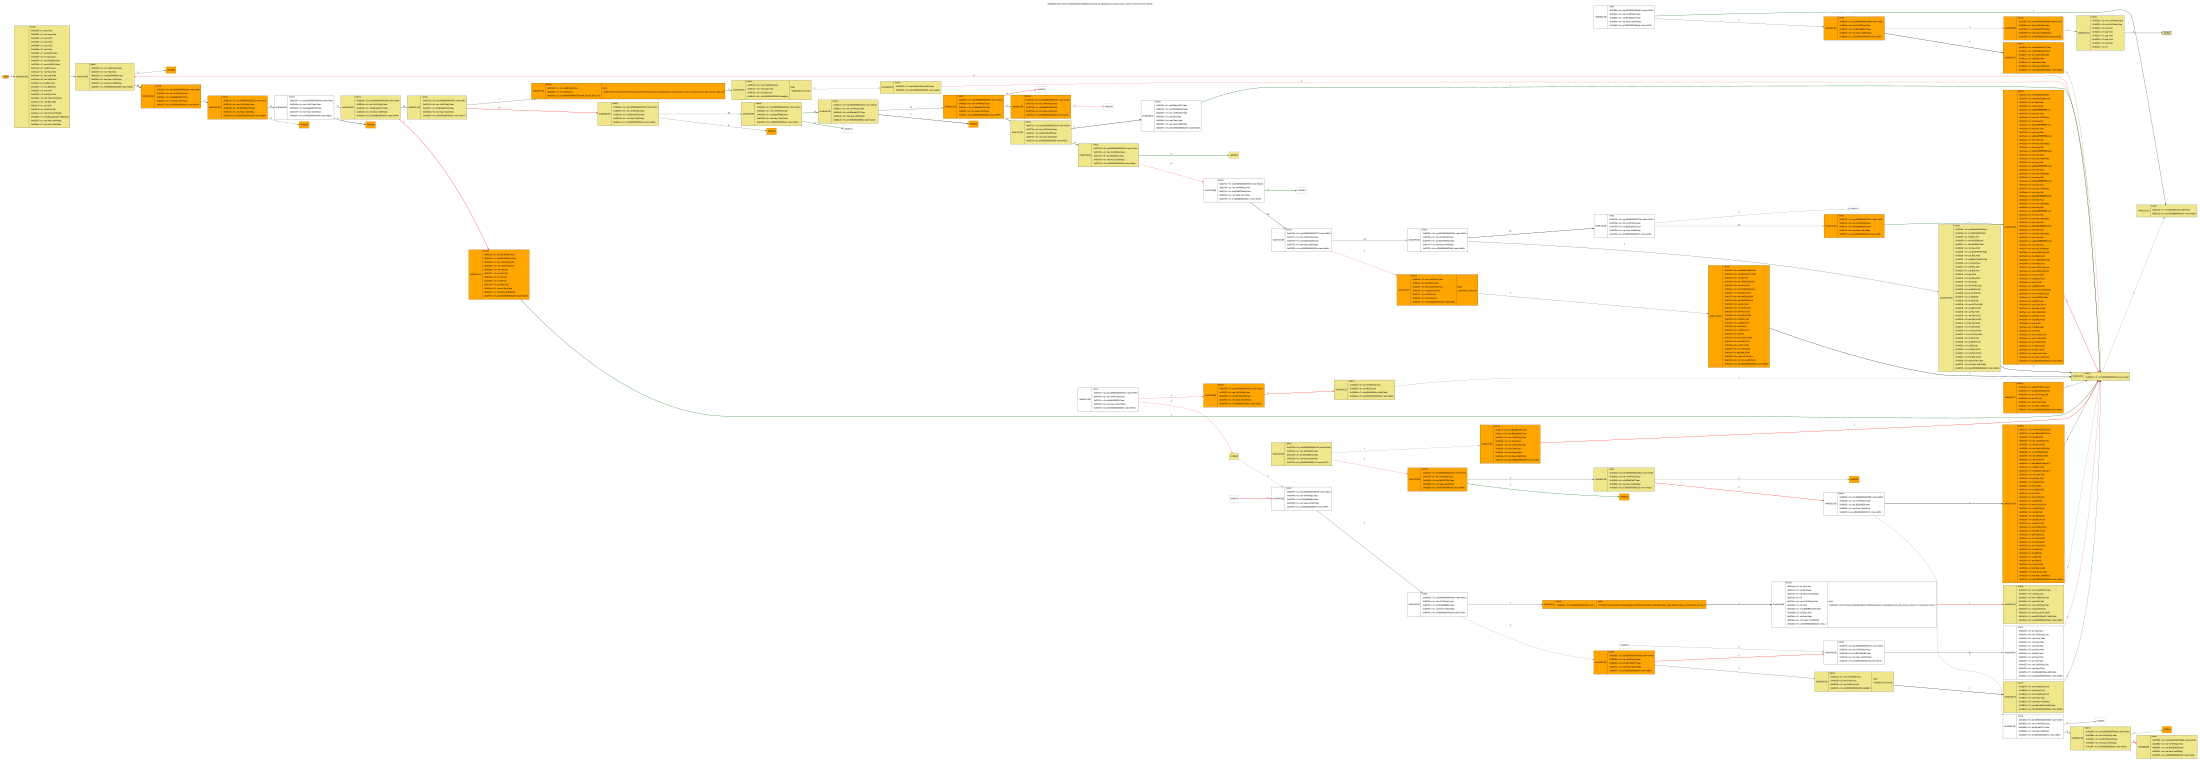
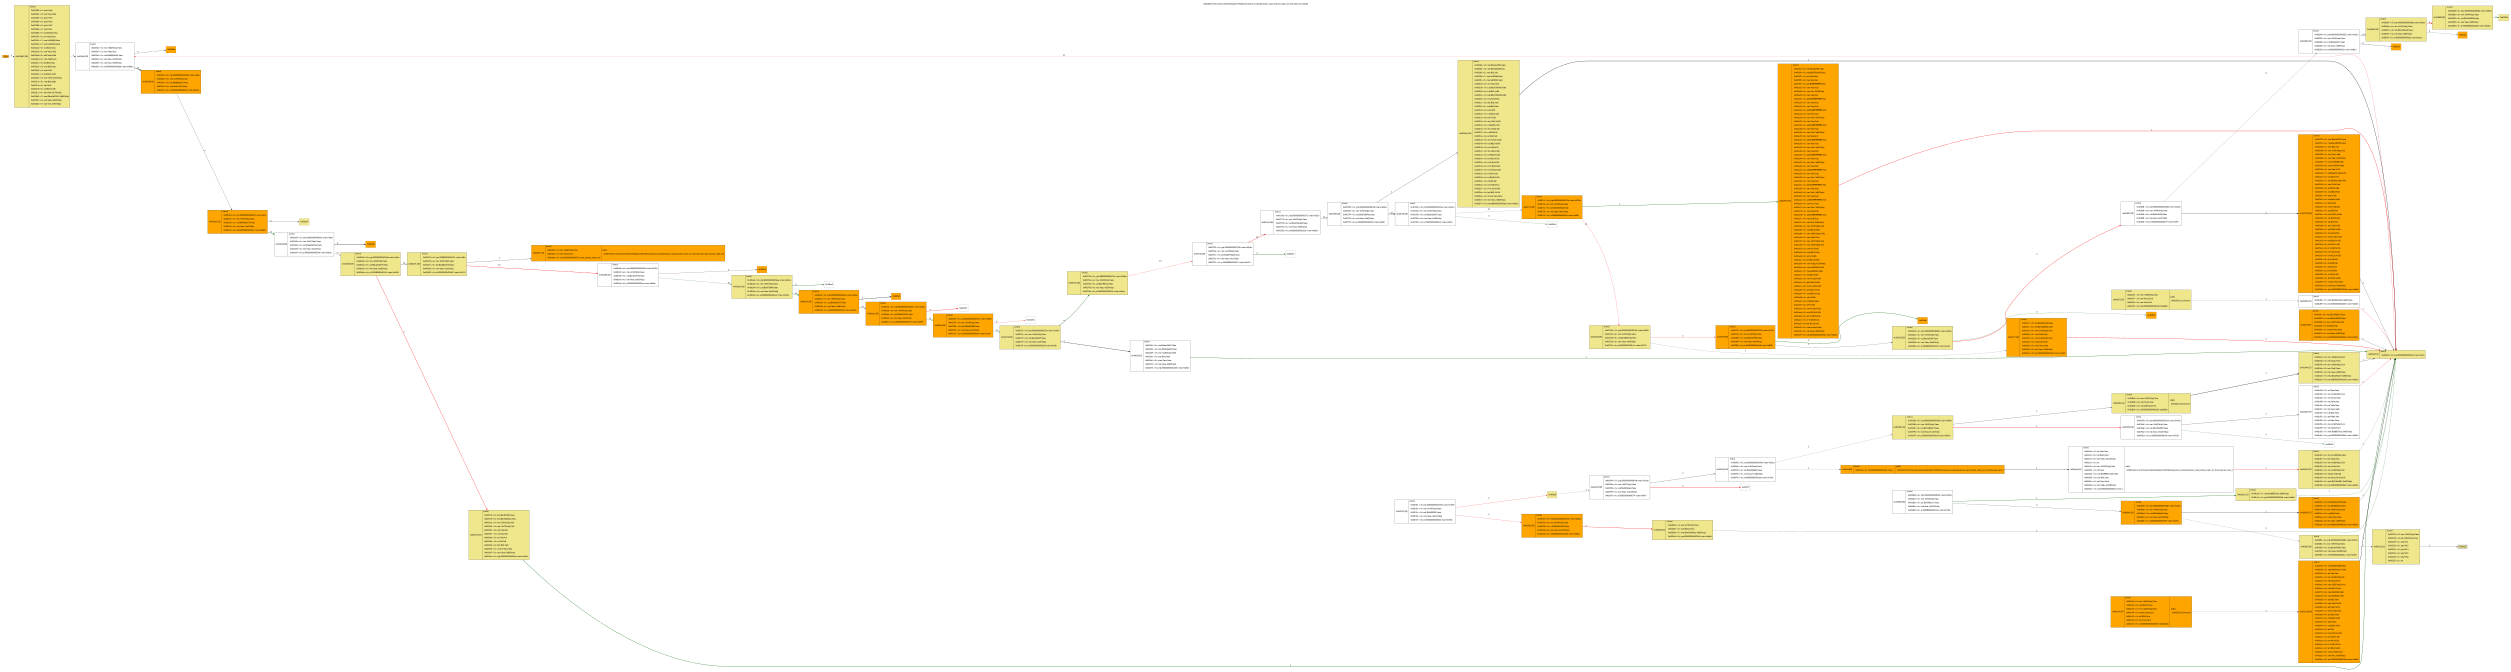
node "0x4022bd": added
node "0x4018f5 [28]": fillcolor orange -> khaki
node "0x4015e4 [29]": fillcolor khaki -> white
node "0x401d82 [12]": fillcolor khaki -> white
edge "0x401d67 [12]" -> "0x401d73 [15]": removed, label "1"
node "0x4016c5 [28]": fillcolor khaki -> orange
node "0x40168d [28]": fillcolor khaki -> white
edge "0x4016e1 [28]" -> "0x401719 [28]": now "0x4016fd [28]" -> "0x401719 [28]"
node "0x401de9": fillcolor orange -> khaki
node "0x40203c": removed
edge "0x401751 [28]" -> "0x40176d [28]": color darkgreen -> red
edge "0x40176d [28]" -> "0x401c36 [29]": removed, label "1"
edge "0x4017c1 [28]" -> "0x4017dd [28]": added, label "11"
node "0x4019c3 [44]": fillcolor orange -> khaki
edge "0x4022e0 [5]" -> "0x401cbb [12]": reversed
edge "0x401f79" -> "0x401949 [28]": reversed
edge "0x4019b9" -> "0x40199d [28]": reversed
node "0x401981 [28]": fillcolor orange -> khaki
node "0x401e3c": fillcolor white -> orange
